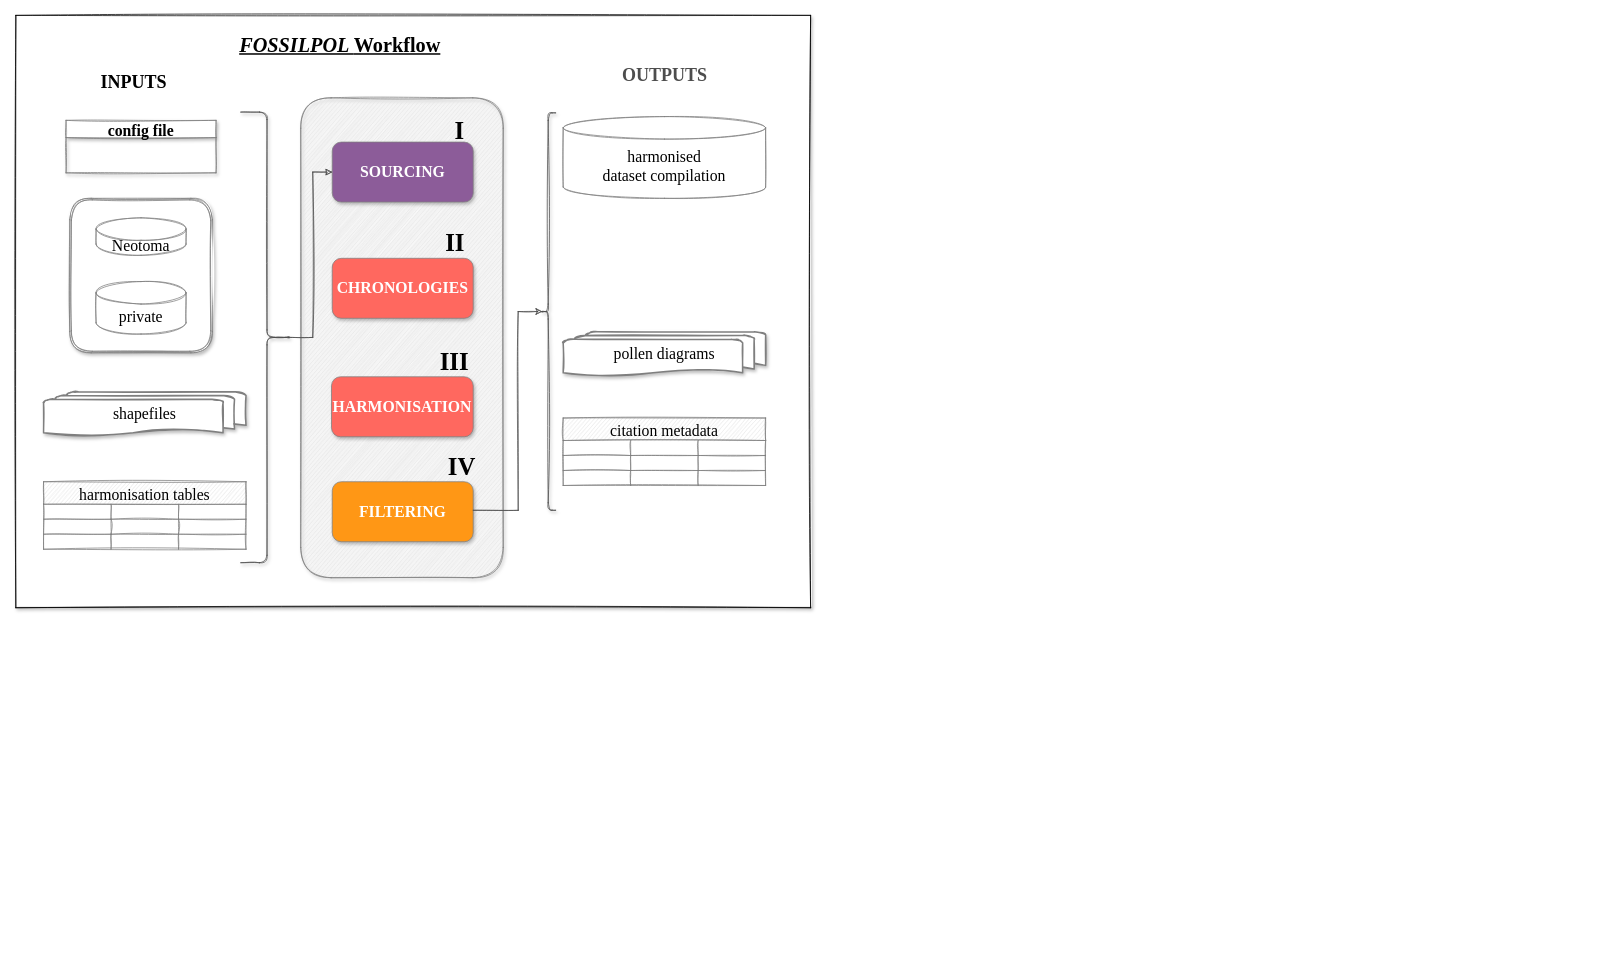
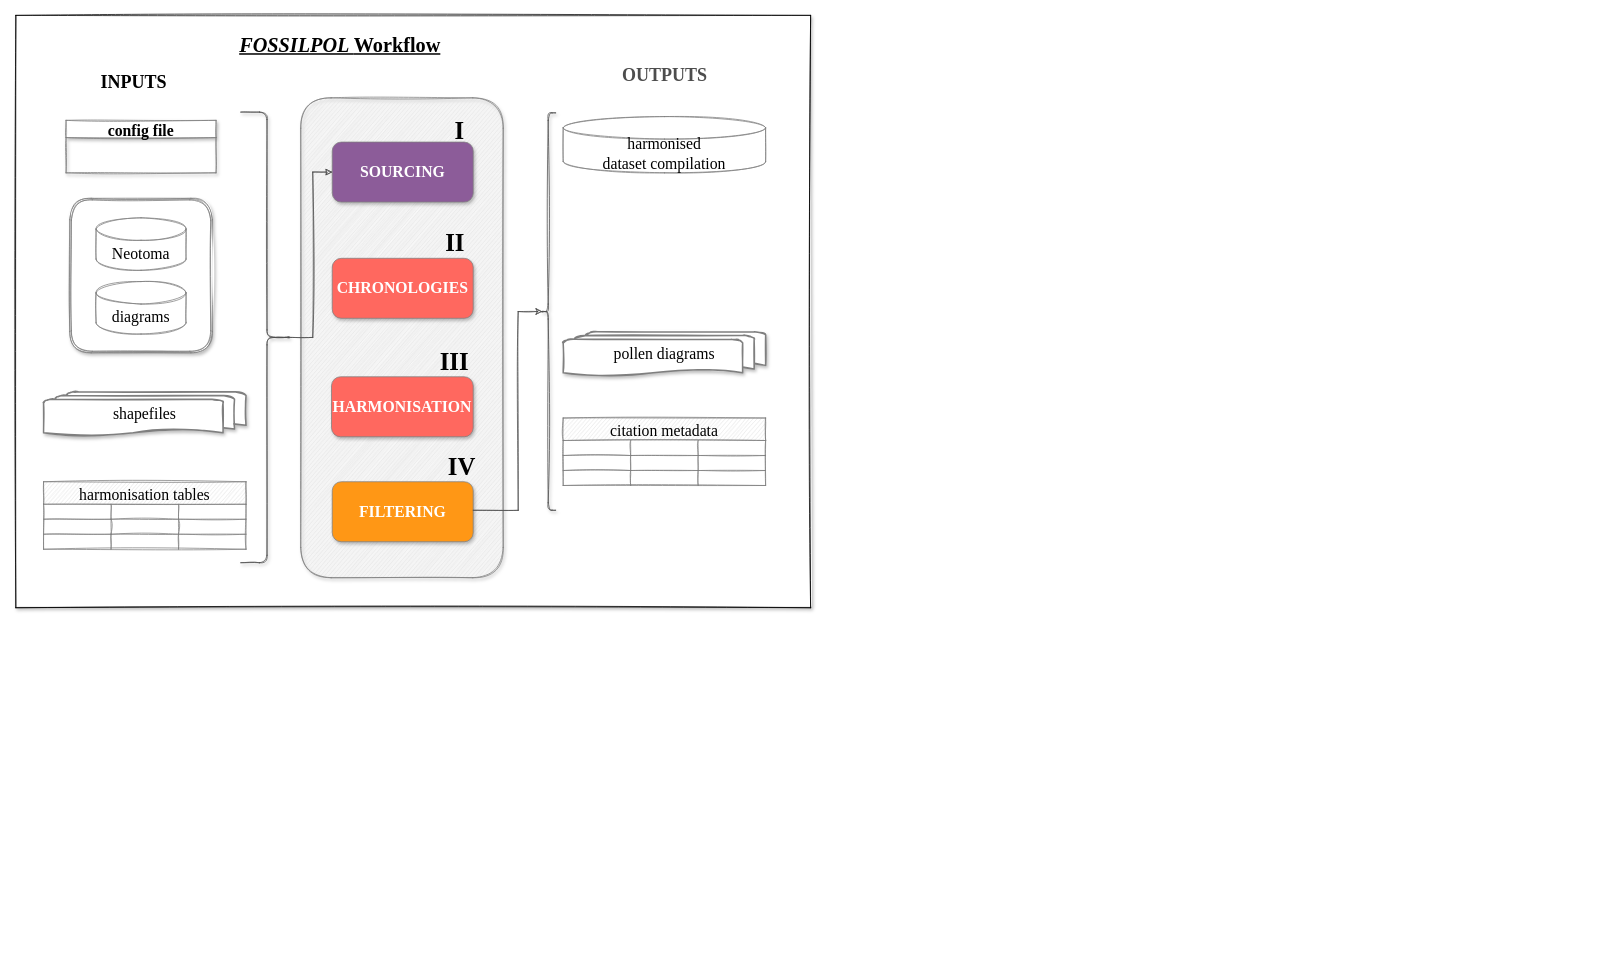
node "harmonised dataset compilation": size 203x82 -> 203x56
node "Neotoma": size 90x38 -> 90x53
node "private": label "private" -> "diagrams"
